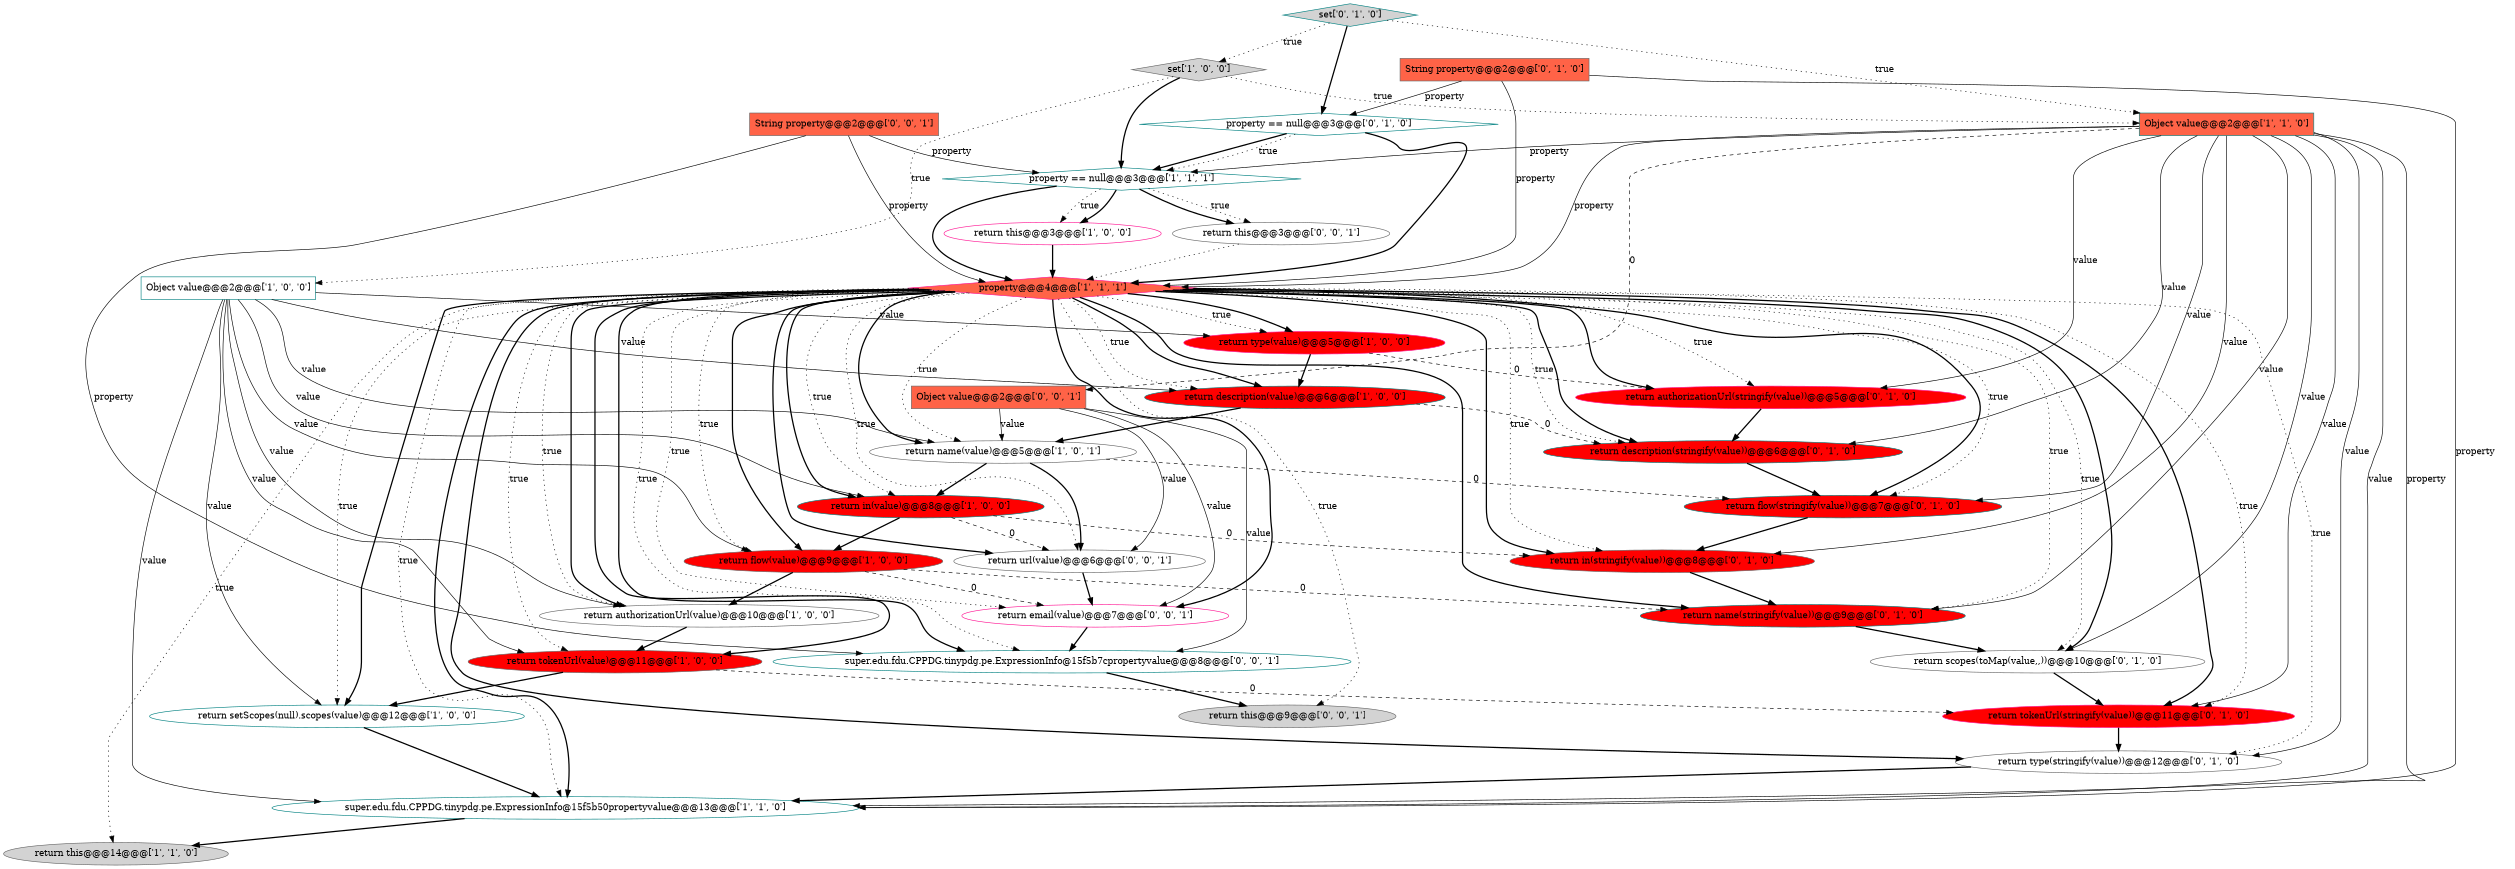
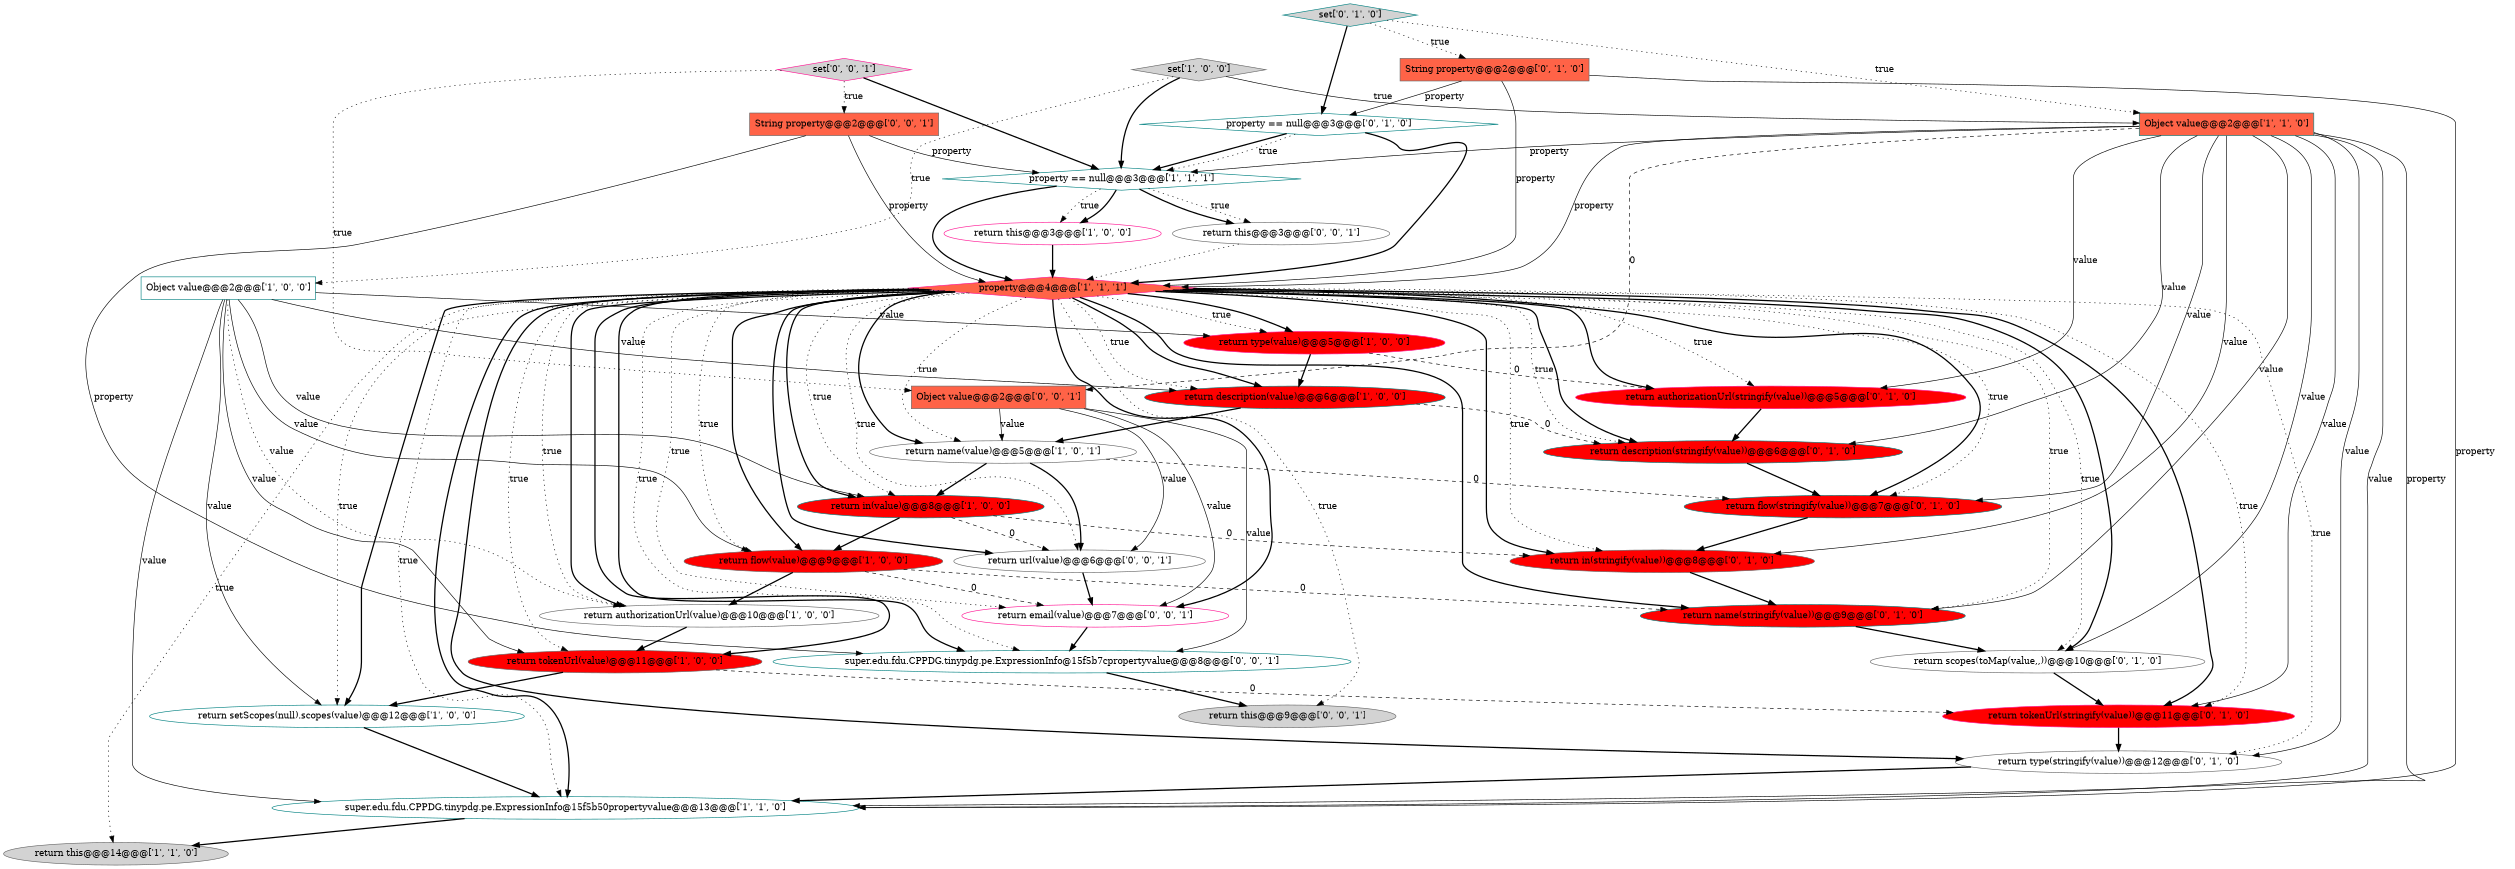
edge "set['0', '1', '0']" -> "set['1', '0', '0']": now "set['0', '1', '0']" -> "String property@@@2@@@['0', '1', '0']"
node "set['0', '0', '1']": added
edge "set['1', '0', '0']" -> "Object value@@@2@@@['1', '1', '0']": style dotted -> solid
edge "Object value@@@2@@@['1', '0', '0']" -> "return name(value)@@@5@@@['1', '0', '1']": removed, label "value"
edge "Object value@@@2@@@['1', '0', '0']" -> "return authorizationUrl(value)@@@10@@@['1', '0', '0']": style solid -> dotted
